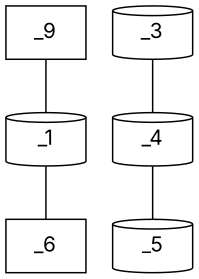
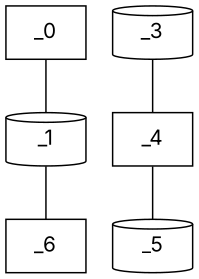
node "_9": label "_9" -> "_0"
node "_4": shape cylinder -> box
